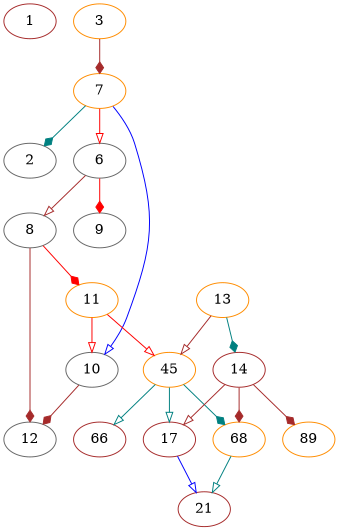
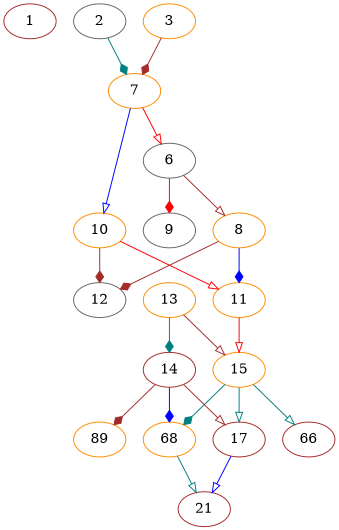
edge "7" -> "2": reversed
node "8": color gray40 -> darkorange
edge "8" -> "11": color red -> blue
edge "11" -> "10": reversed
node "10": color gray40 -> darkorange
node "45": label "45" -> "15"
edge "14" -> "68": color brown -> blue
